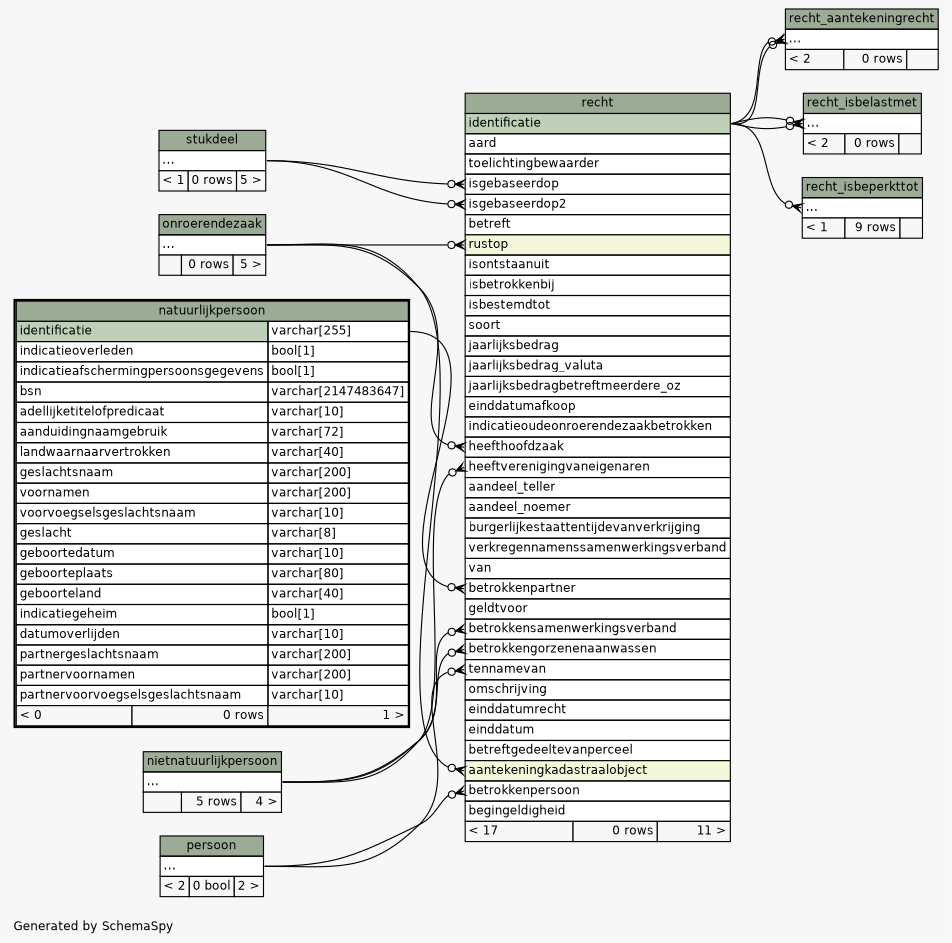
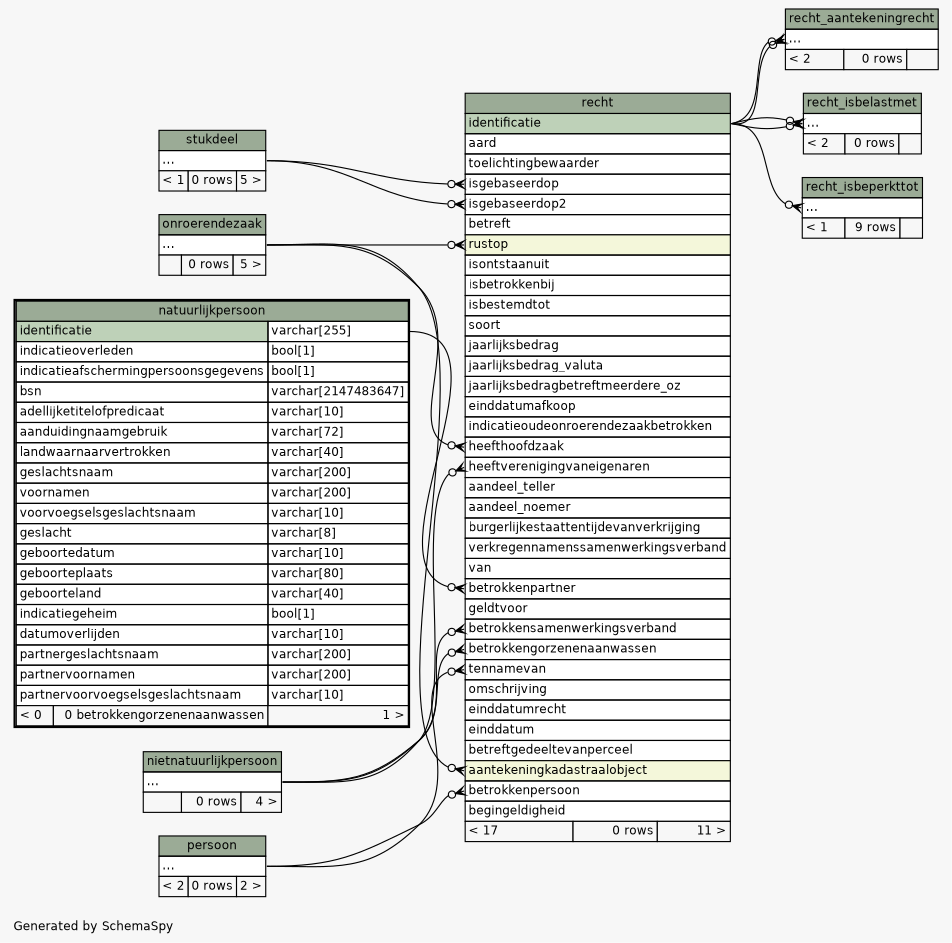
node "natuurlijkpersoon": text "0 rows" -> "0 betrokkengorzenenaanwassen"
node "nietnatuurlijkpersoon": text "5 rows" -> "0 rows"
node "persoon": text "0 bool" -> "0 rows"
